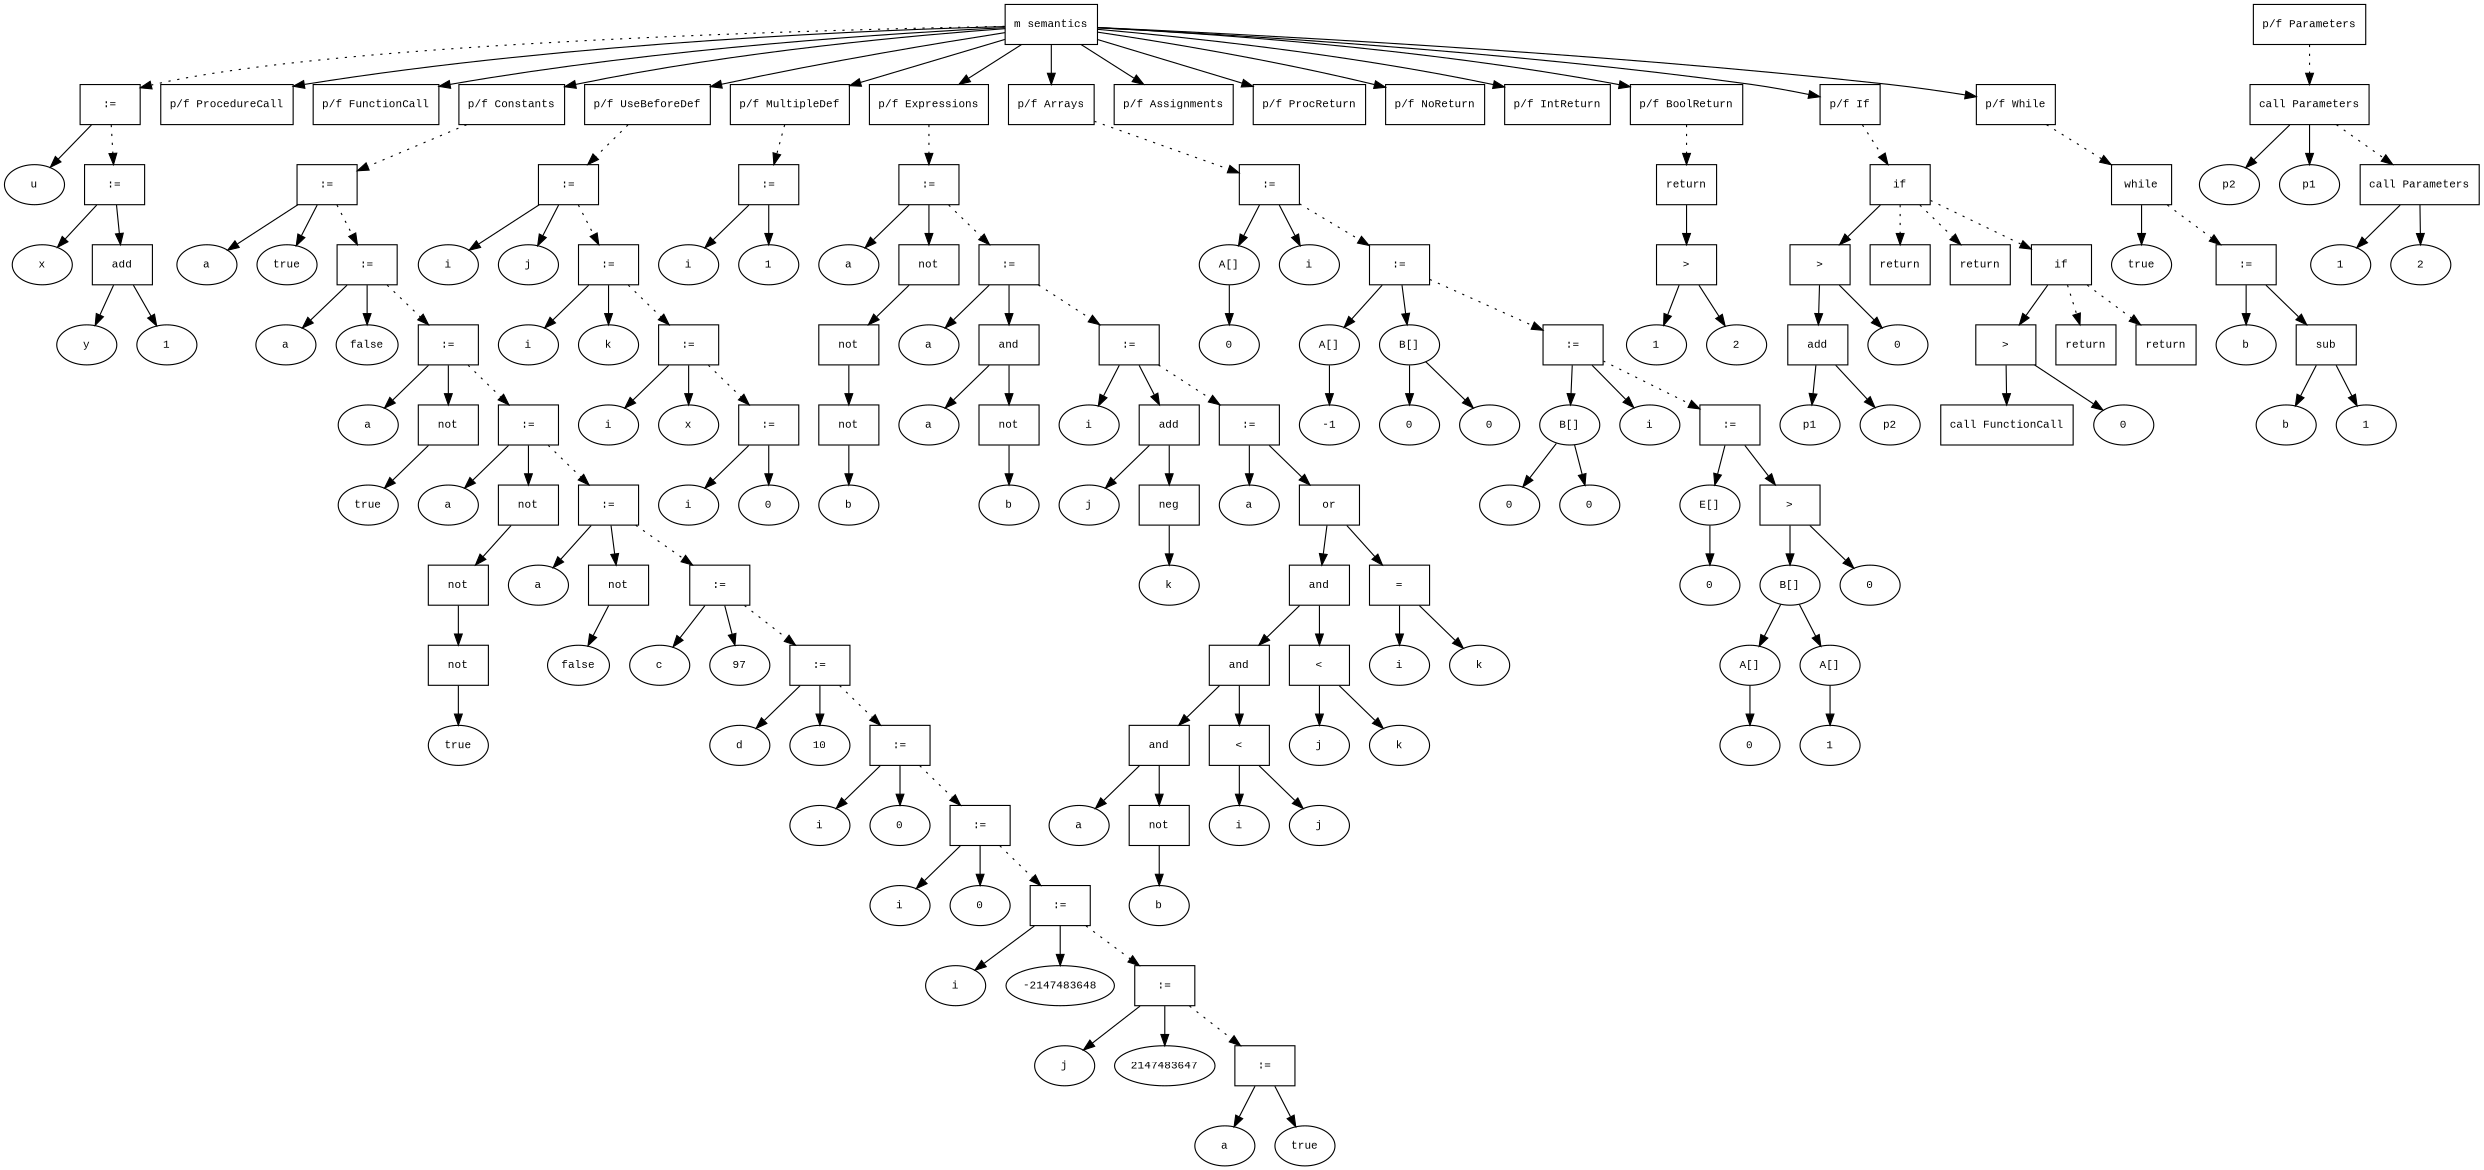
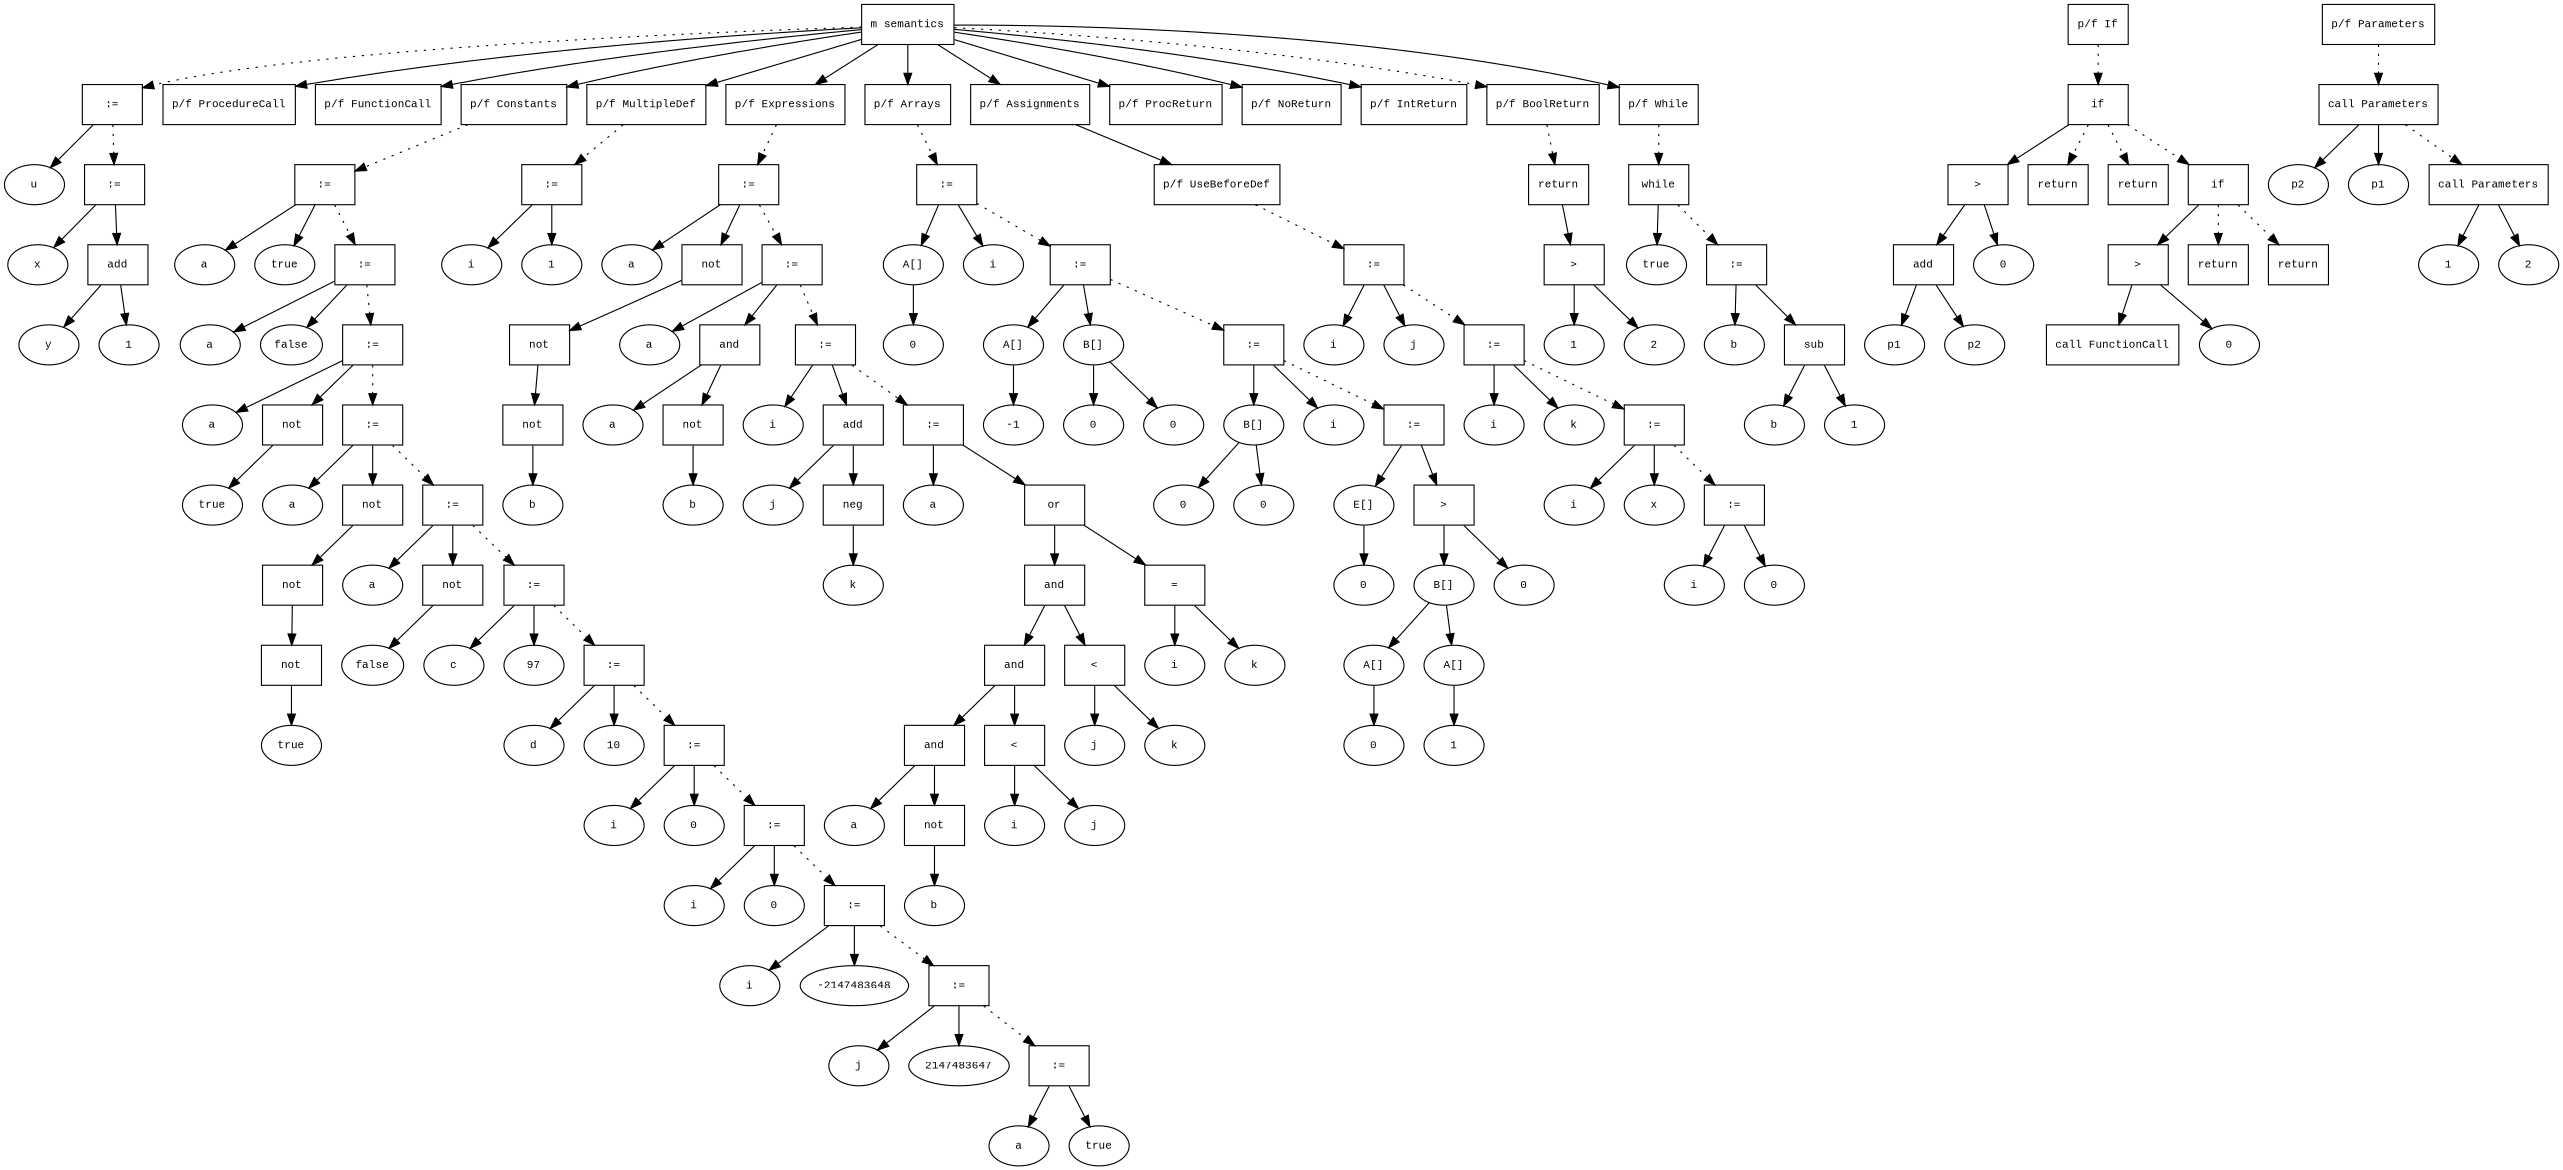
edge "m semantics" -> "p/f UseBeforeDef": now "p/f Assignments" -> "p/f UseBeforeDef"
edge "m semantics" -> "p/f BoolReturn": style solid -> dotted
edge "m semantics" -> "p/f If": removed
